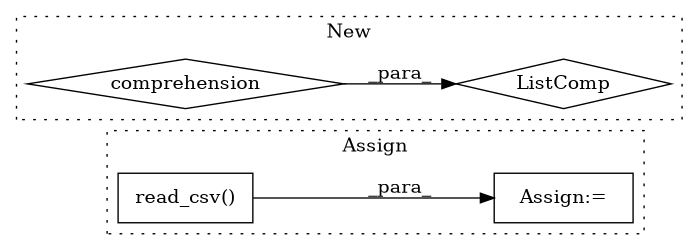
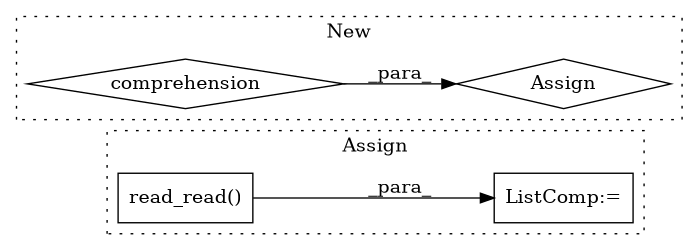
node "ListComp": label "ListComp" -> "Assign"
node "read_csv()": label "read_csv()" -> "read_read()"
node "Assign:=": label "Assign:=" -> "ListComp:="
